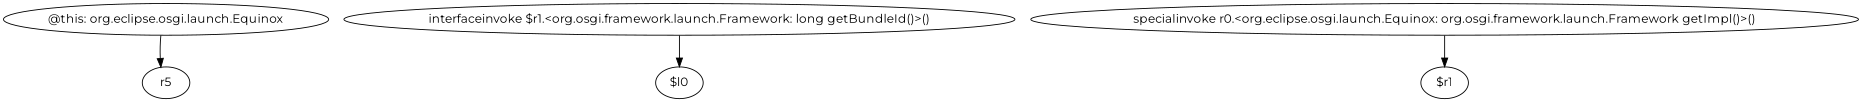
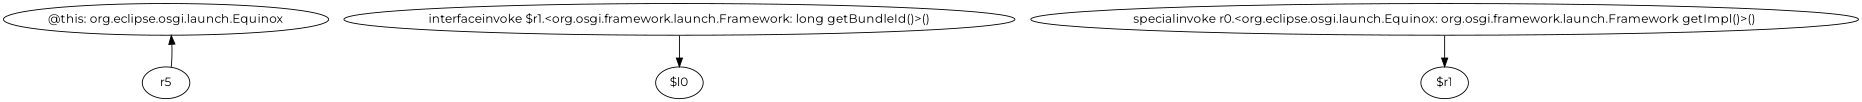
edge "@this: org.eclipse.osgi.launch.Equinox" -> "r5": reversed
